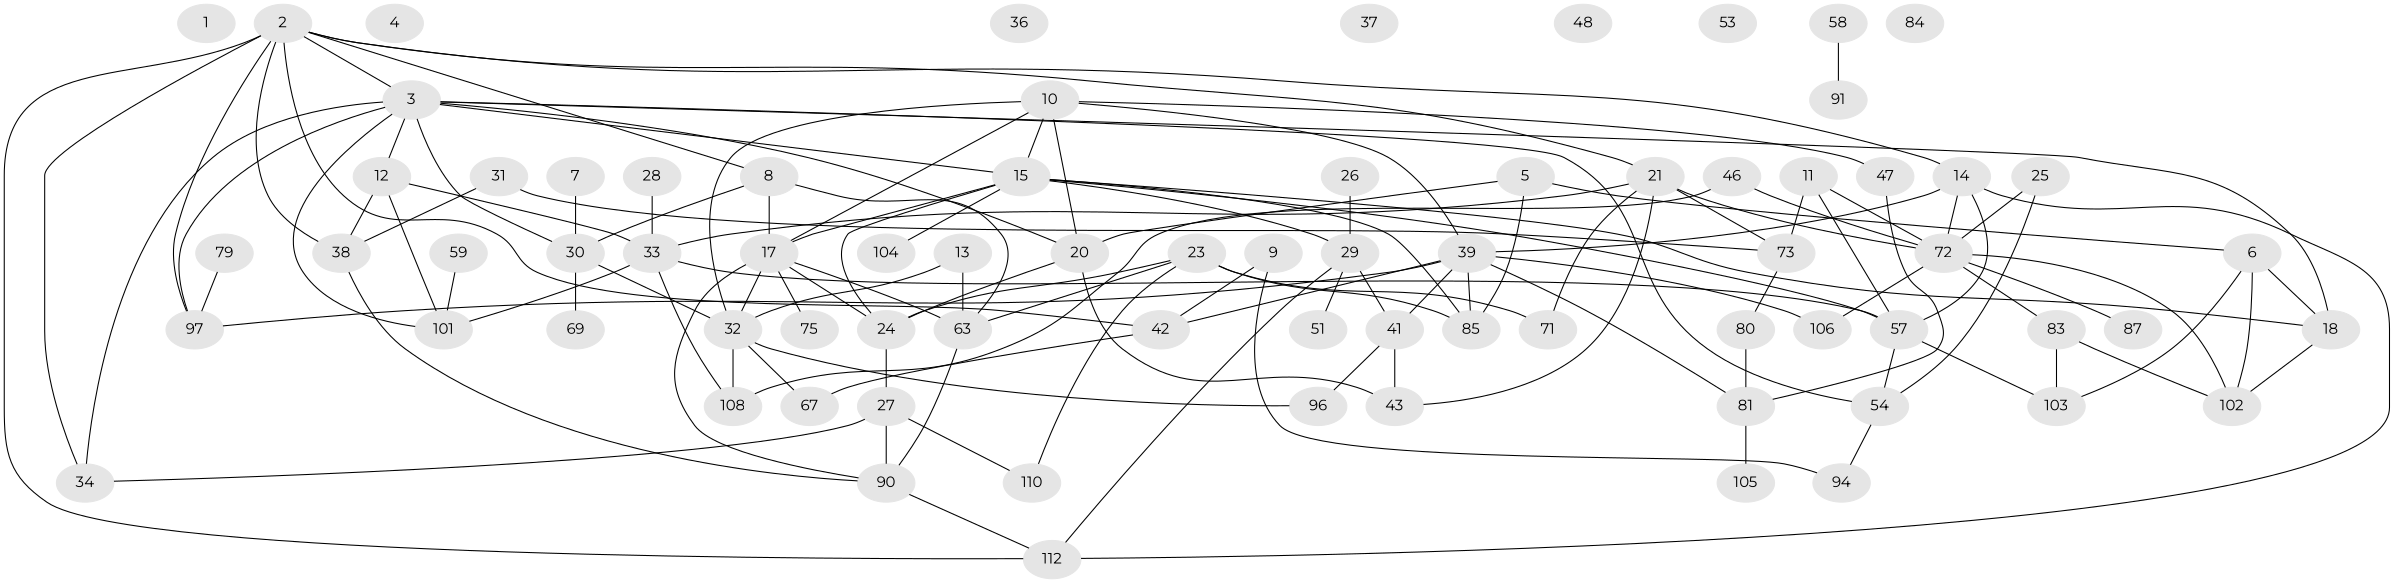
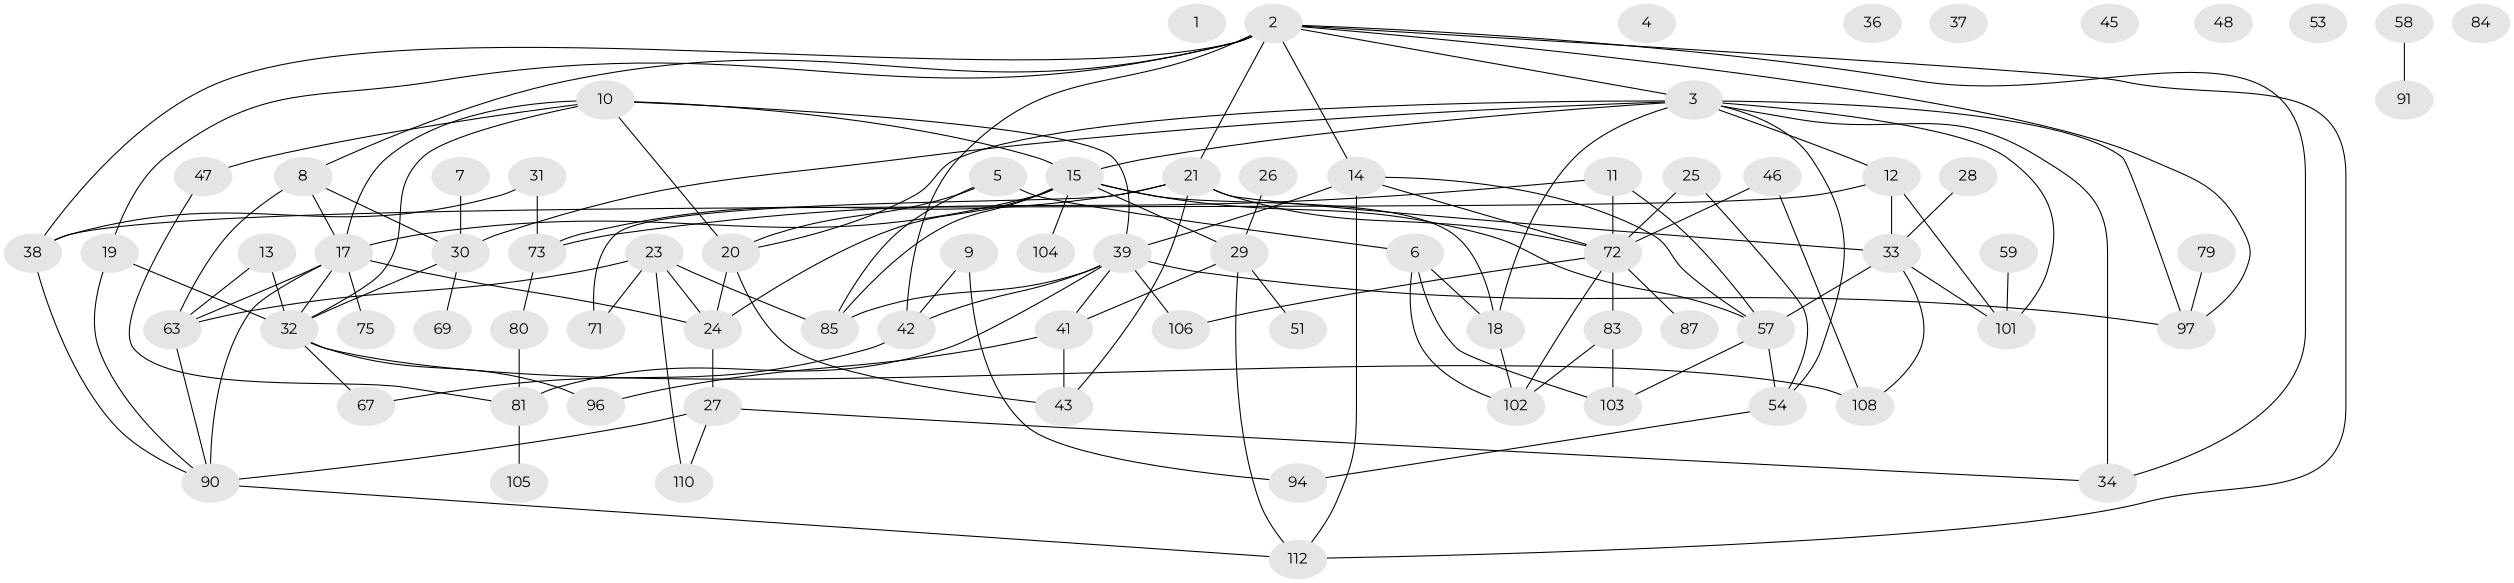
node "45": added
node "19": added
